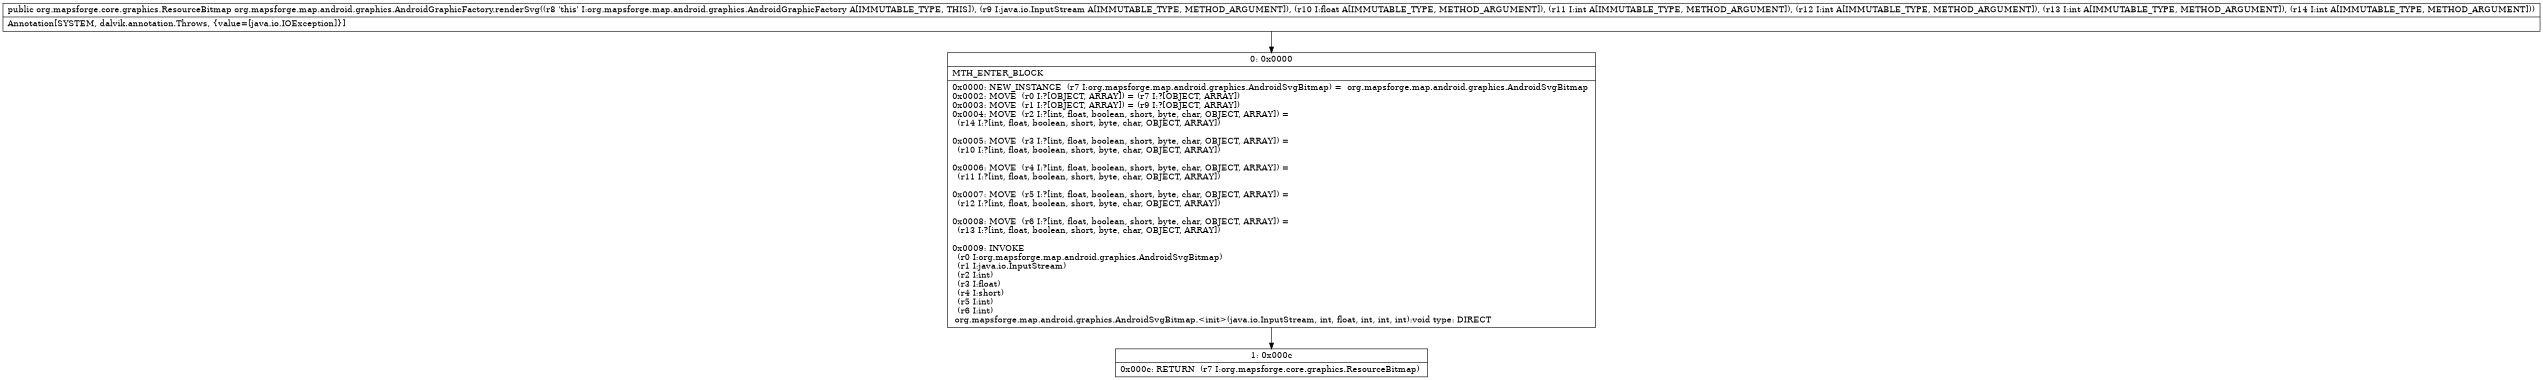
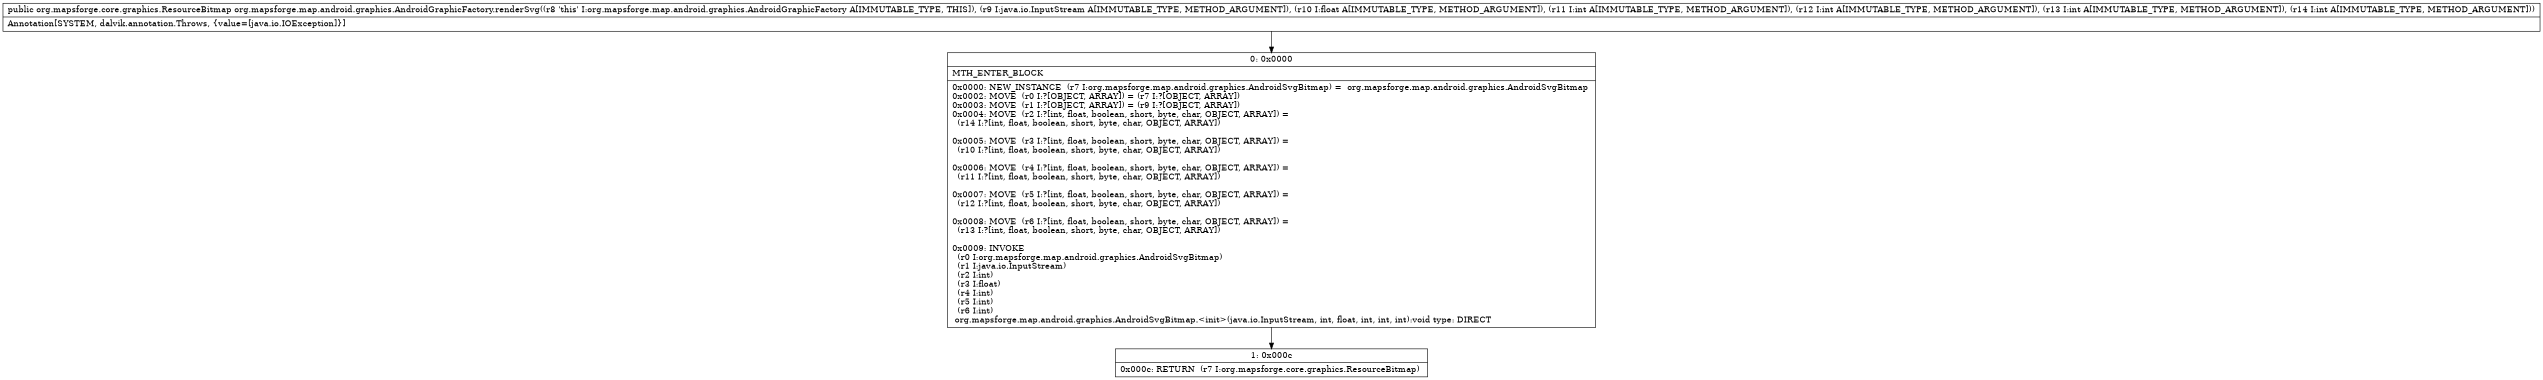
node "0: 0x0000": text "(r4 I:short)" -> "(r4 I:int)"
